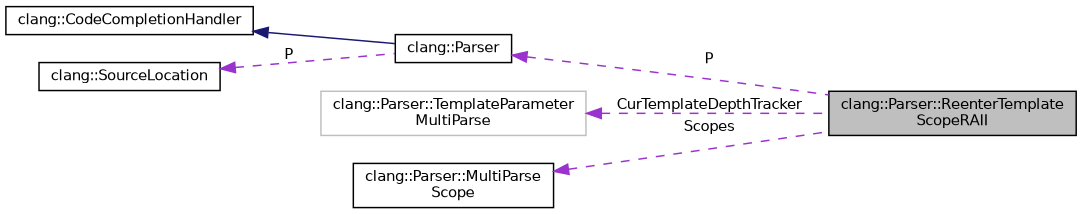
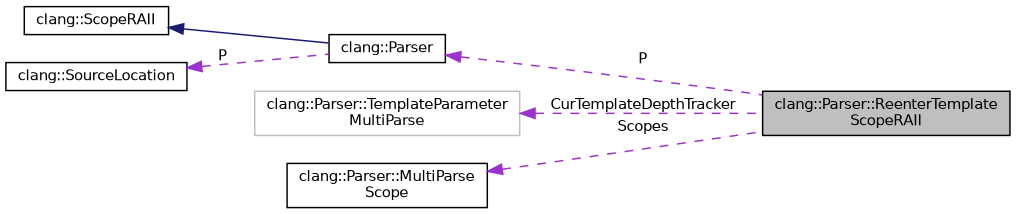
node "clang::CodeCompletionHandler": label "clang::CodeCompletionHandler" -> "clang::ScopeRAII"
